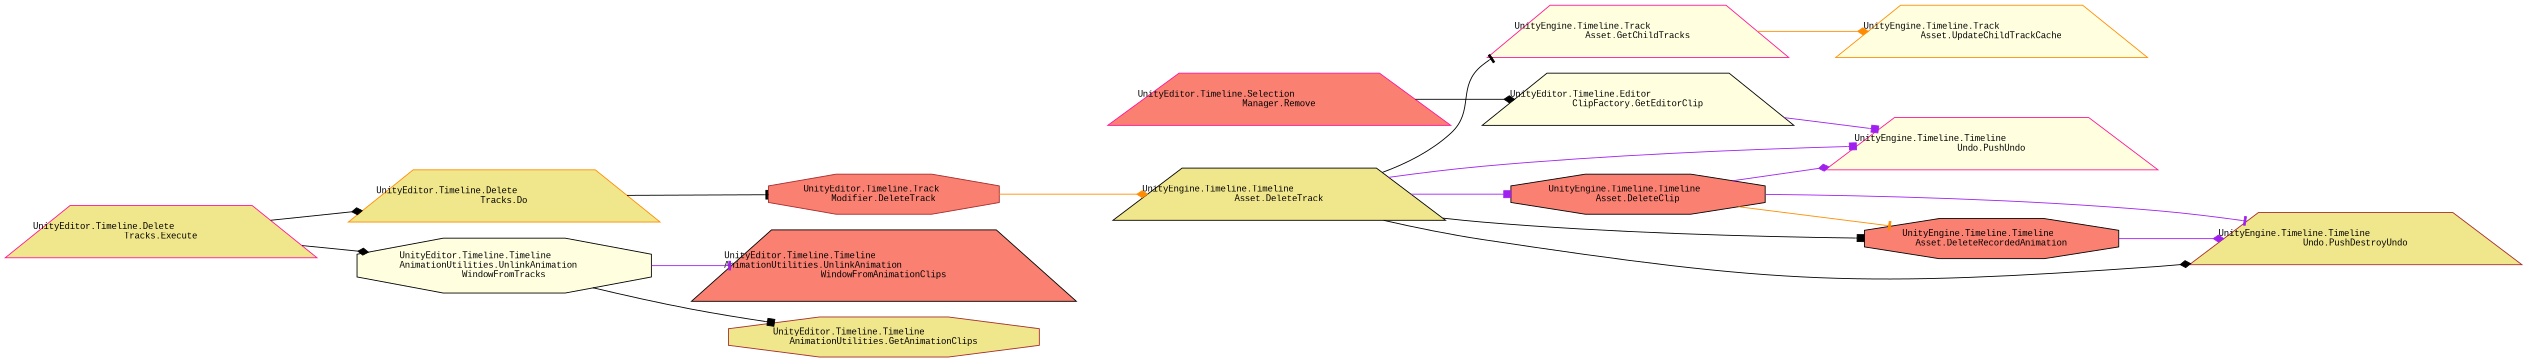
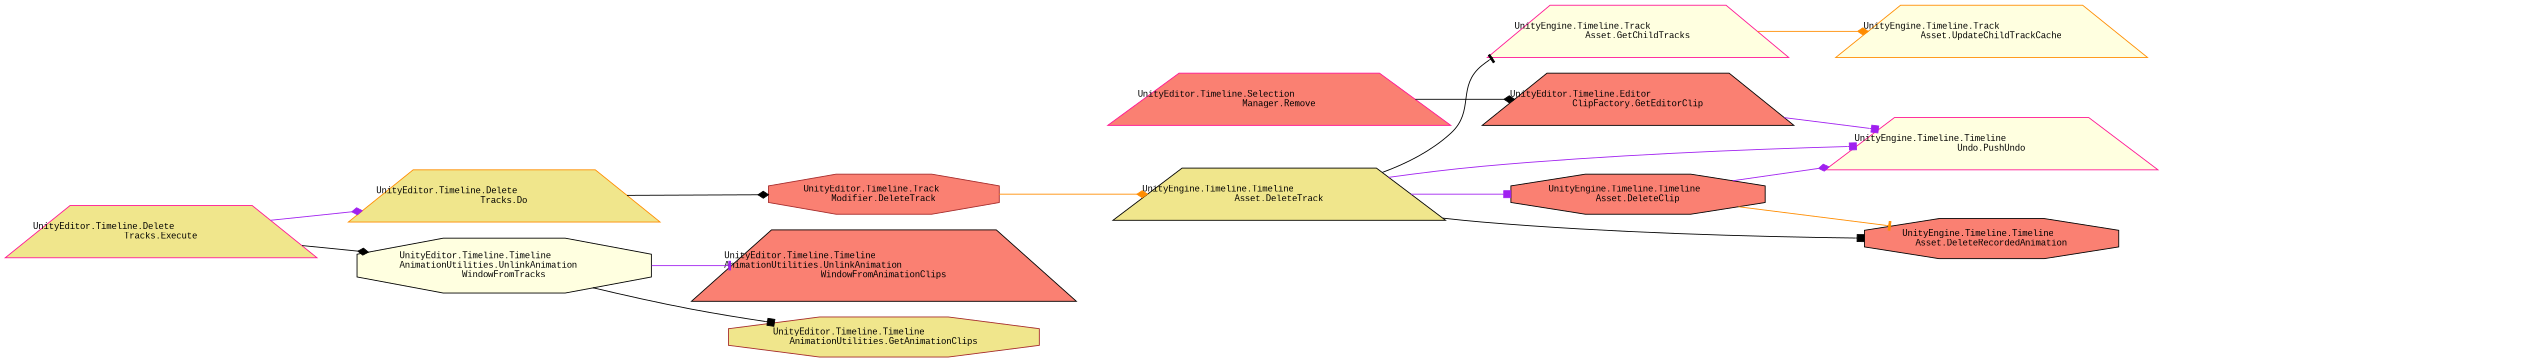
node "UnityEditor.Timeline.Editor ClipFactory.GetEditorClip": fillcolor lightyellow -> salmon
edge "UnityEditor.Timeline.Delete Tracks.Do" -> "UnityEditor.Timeline.Track Modifier.DeleteTrack": arrowhead tee -> diamond
edge "UnityEditor.Timeline.Delete Tracks.Execute" -> "UnityEditor.Timeline.Delete Tracks.Do": color black -> purple
node "UnityEngine.Timeline.Timeline Undo.PushDestroyUndo": removed
